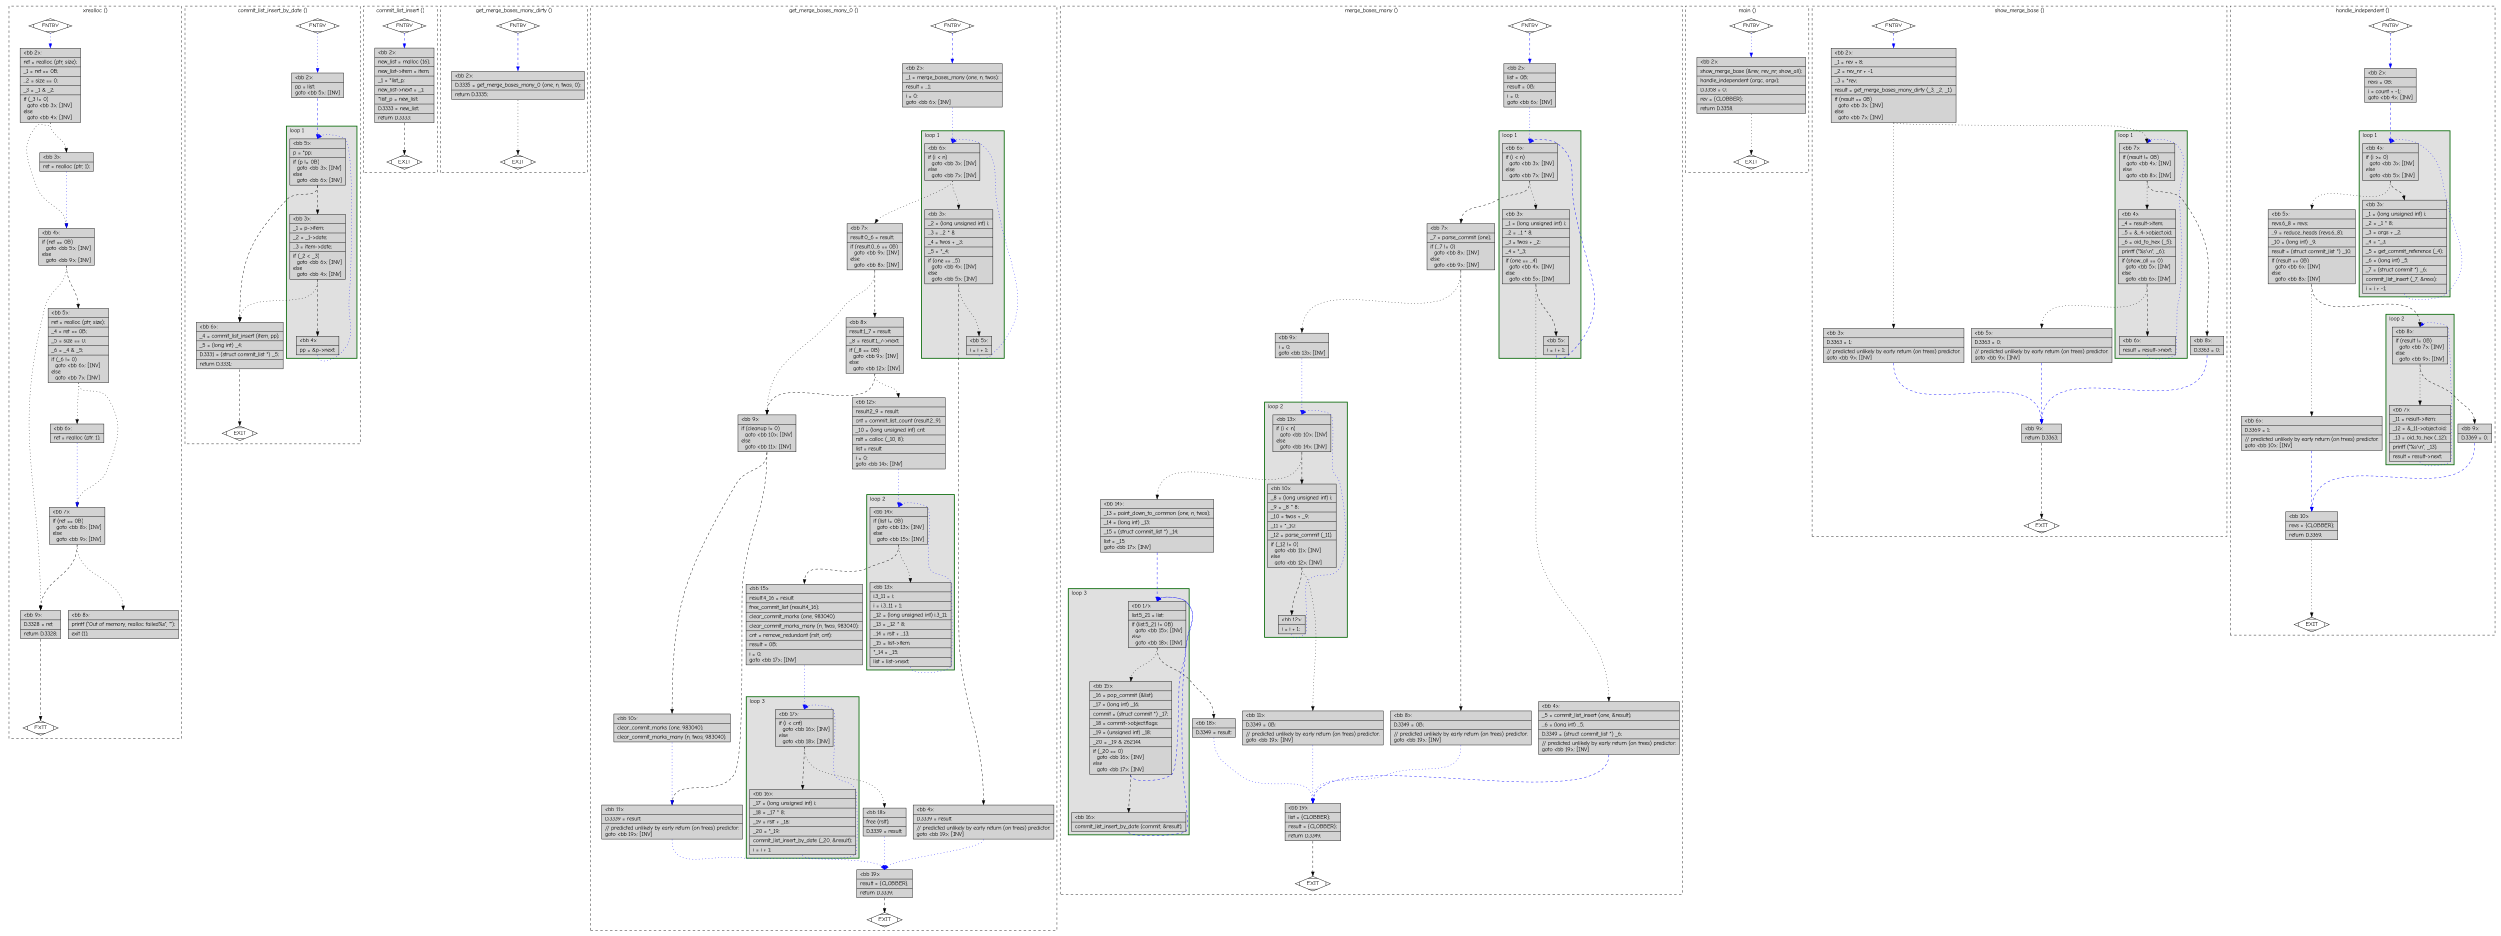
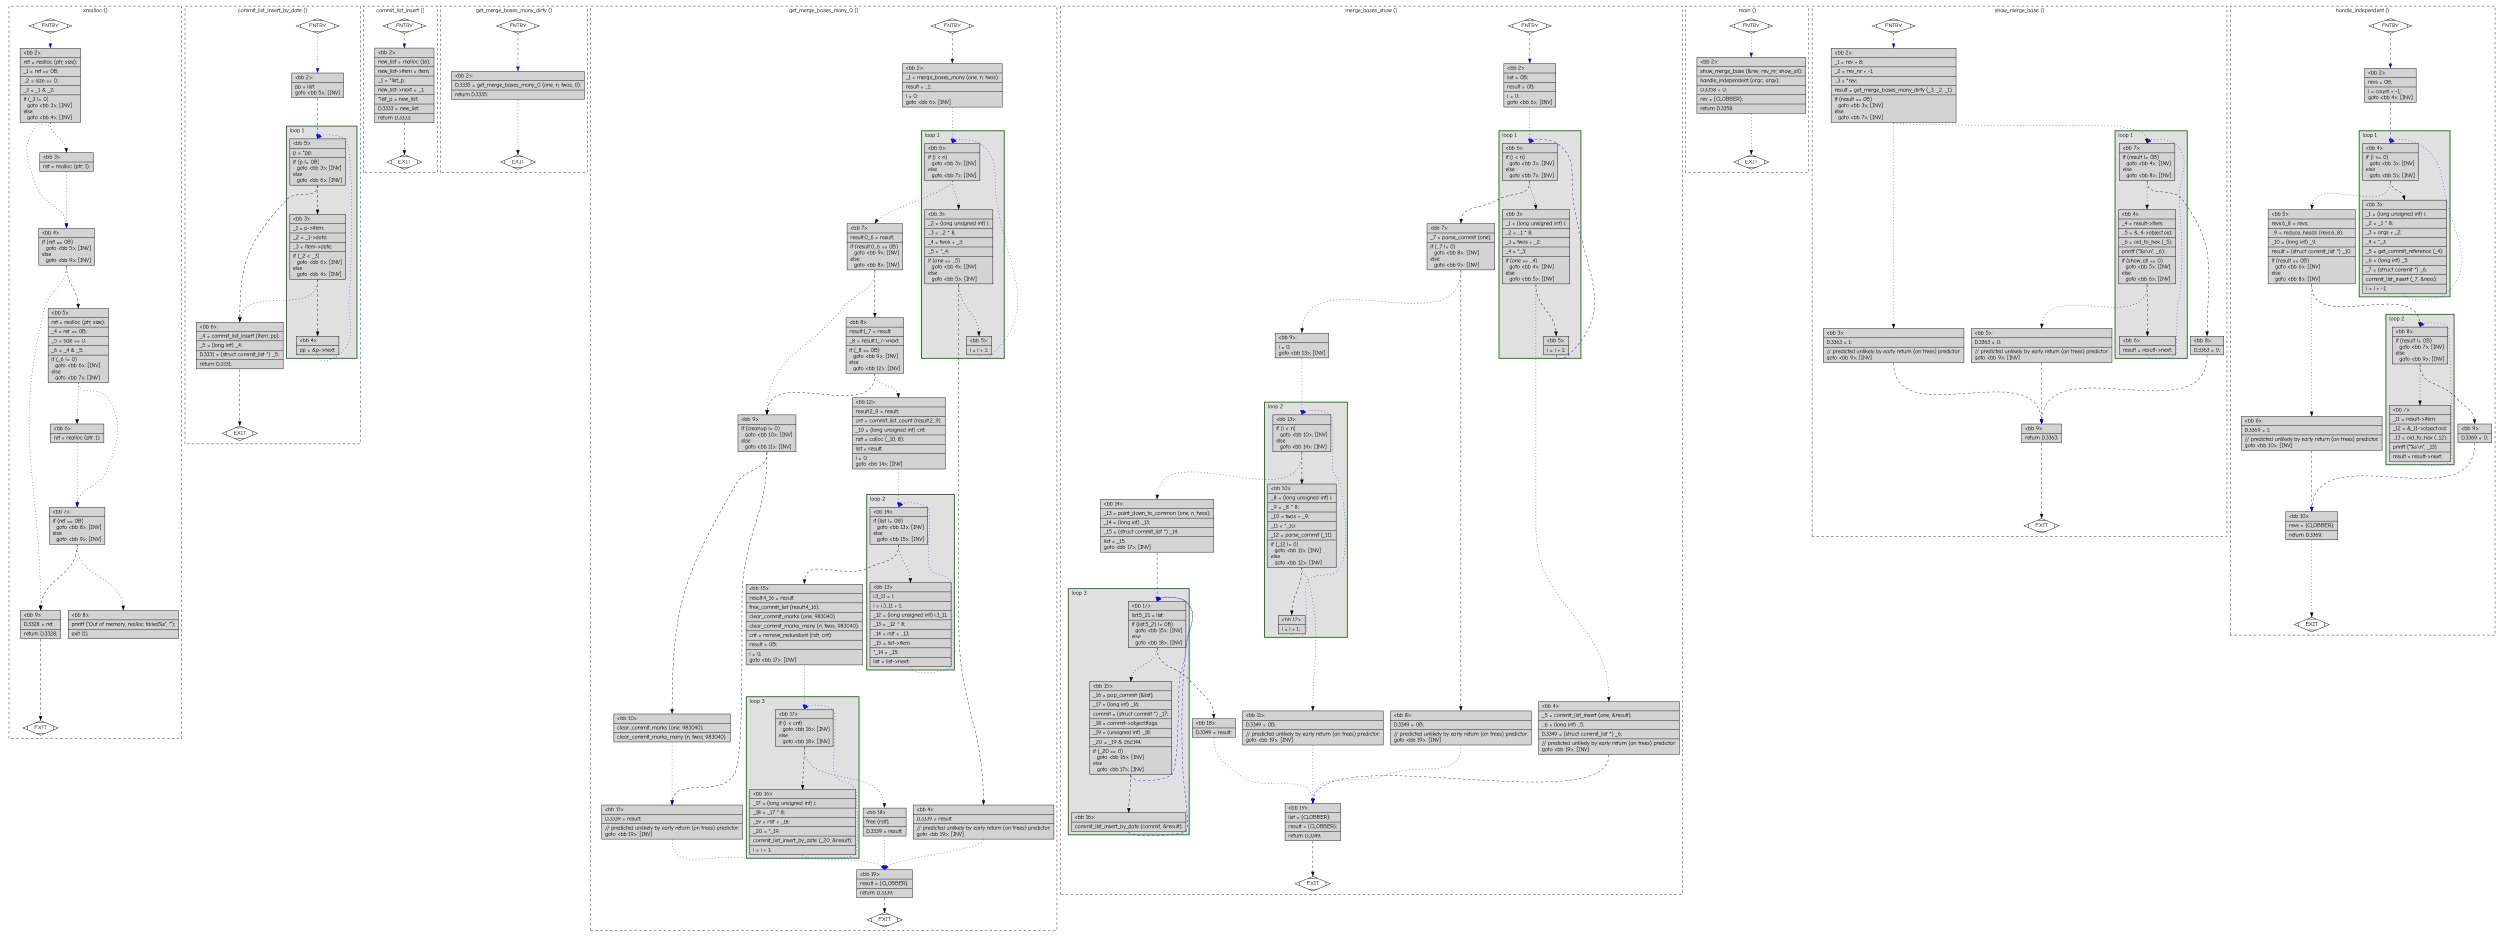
cluster "merge_bases_many ()": label "merge_bases_many ()" -> "merge_bases_show ()"
